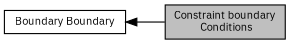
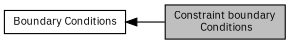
node "Boundary Boundary": label "Boundary Boundary" -> "Boundary Conditions"
